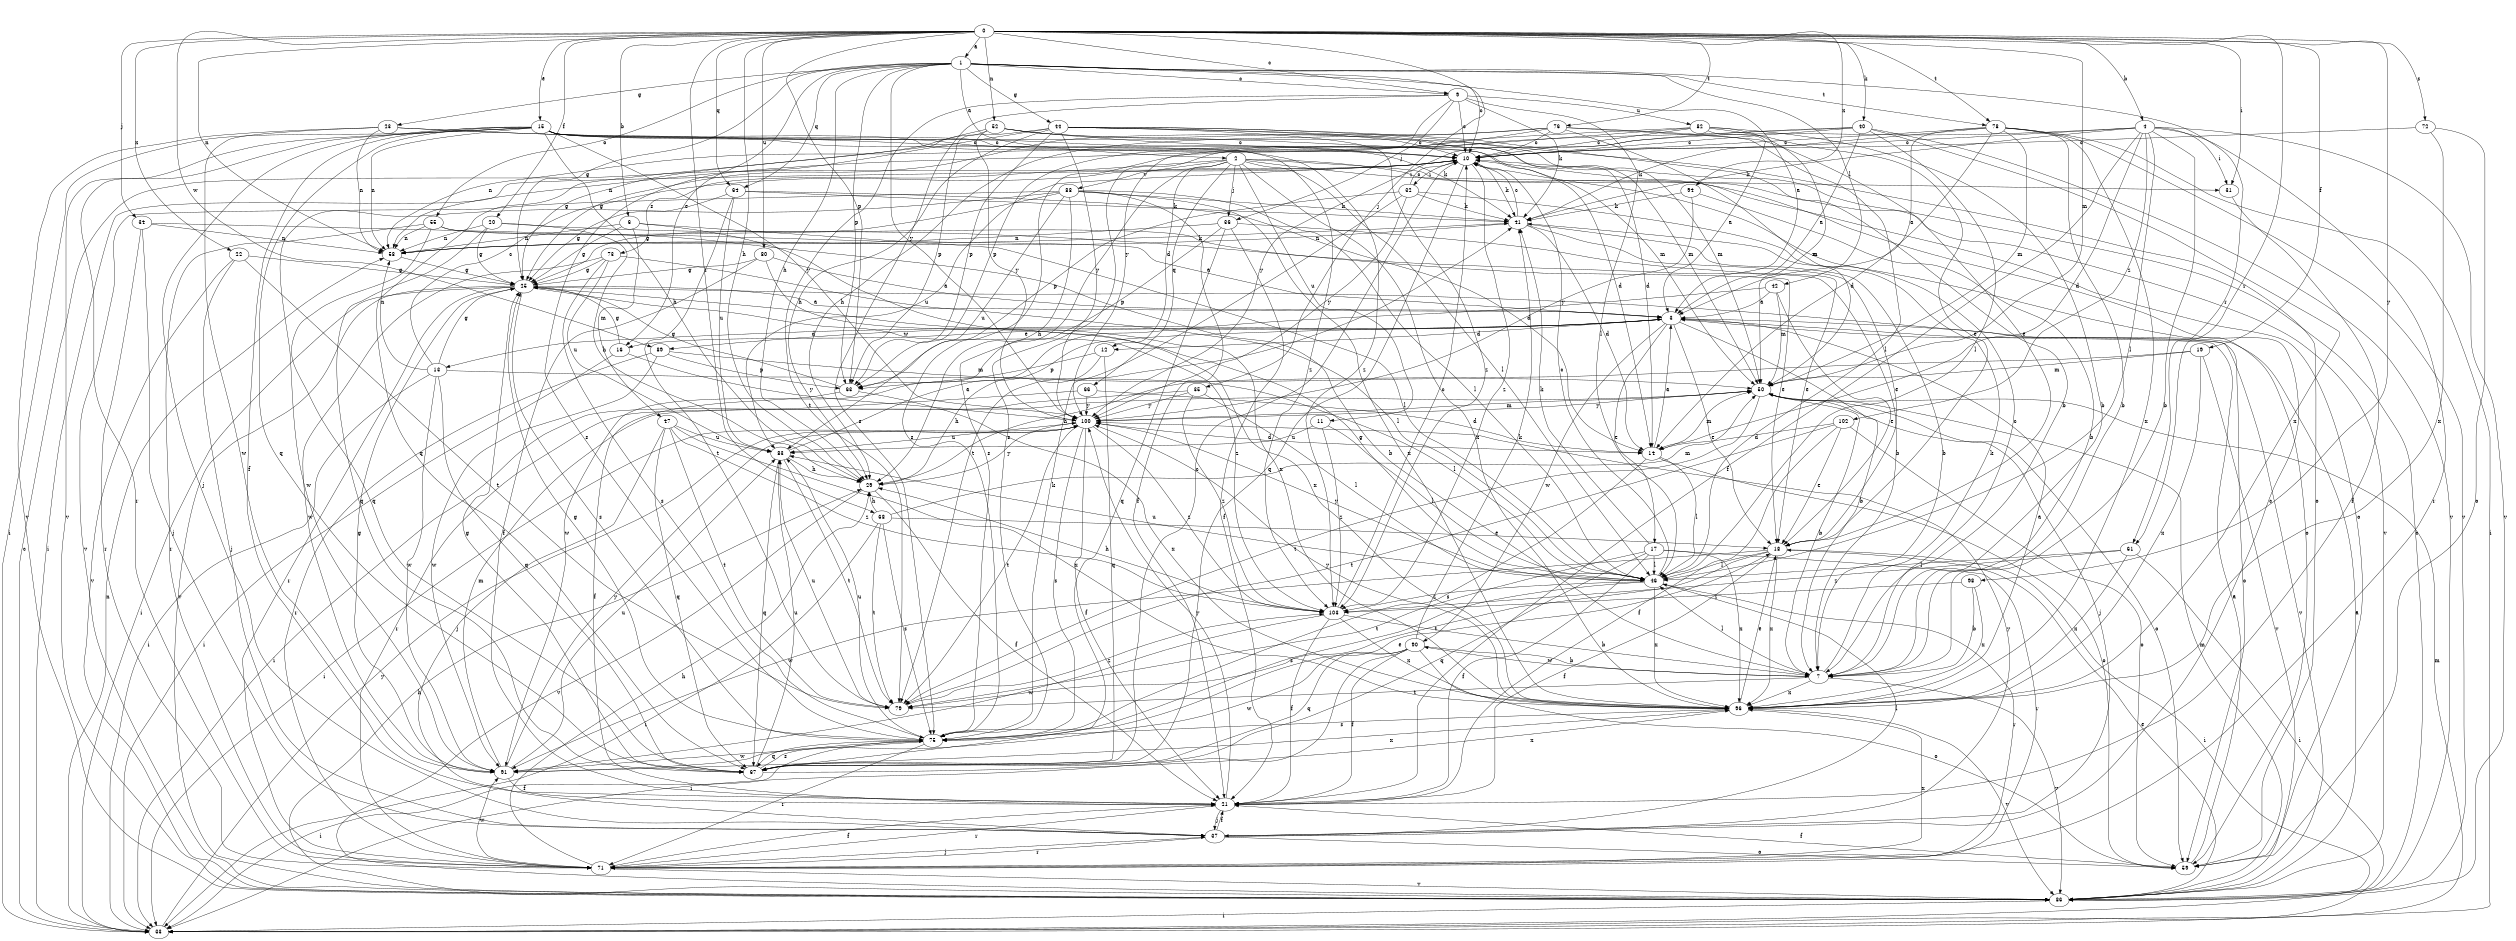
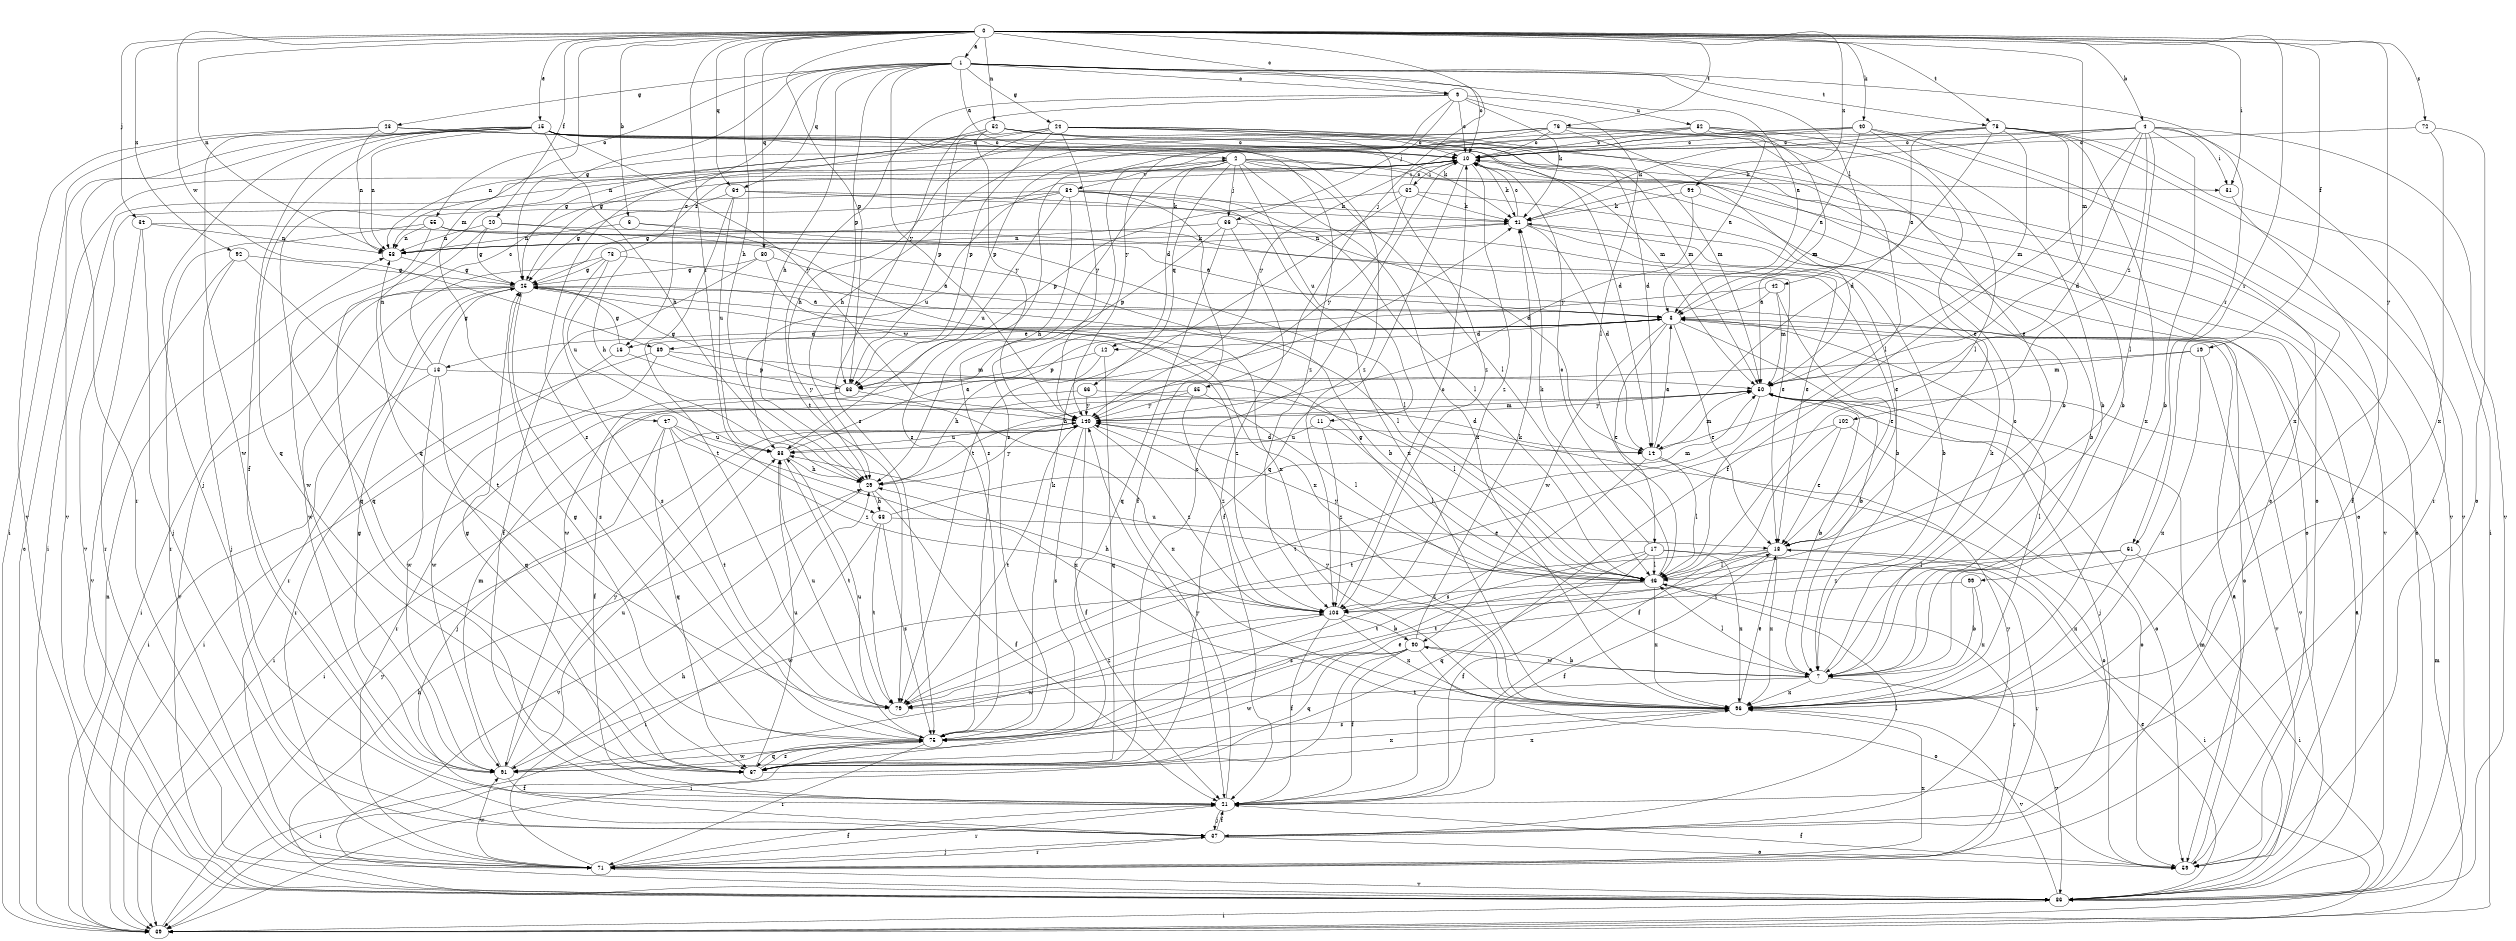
node "44": label "44" -> "24"
edge "0" -> "80": label "u" -> "q"
edge "2" -> "73": reversed
node "88": label "88" -> "84"
edge "6" -> "25": removed, label "g"
node "22": label "22" -> "92"
edge "6" -> "47": now "0" -> "47"
node "100": label "100" -> "140"
edge "102" -> "14": removed, label "d"
edge "68" -> "29": reversed
edge "96" -> "3": label "a" -> "l"
node "98": label "98" -> "99"
edge "83" -> "67": removed, label "q"
edge "103" -> "7": now "103" -> "90"
edge "96" -> "86": reversed
node "33": label "33" -> "39"
